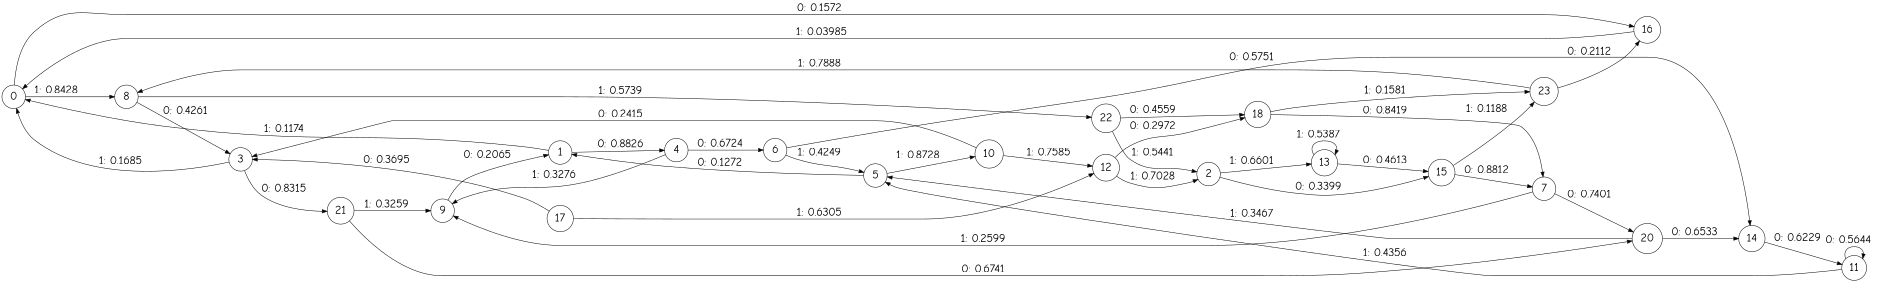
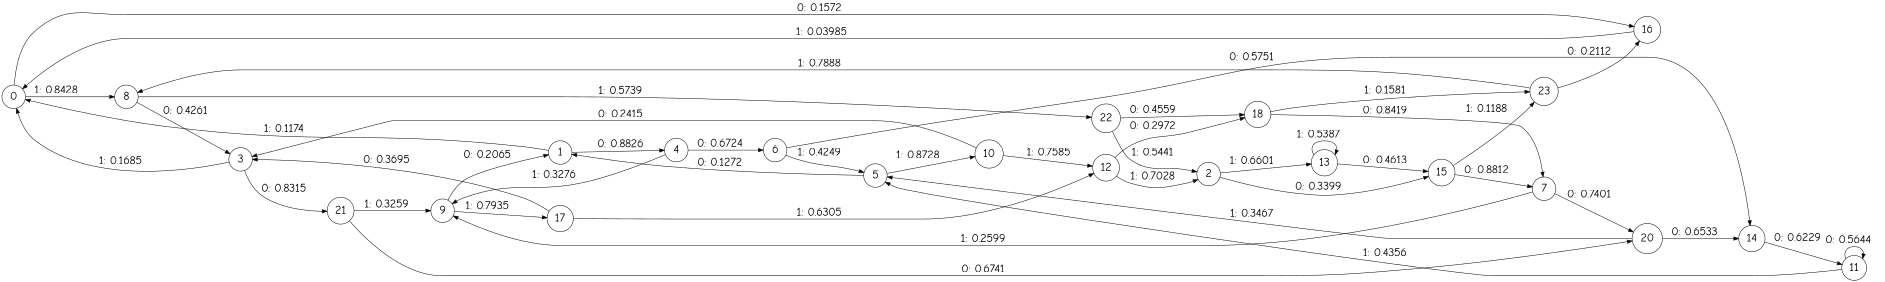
edge "9" -> "17": added, label "1: 0.7935"
